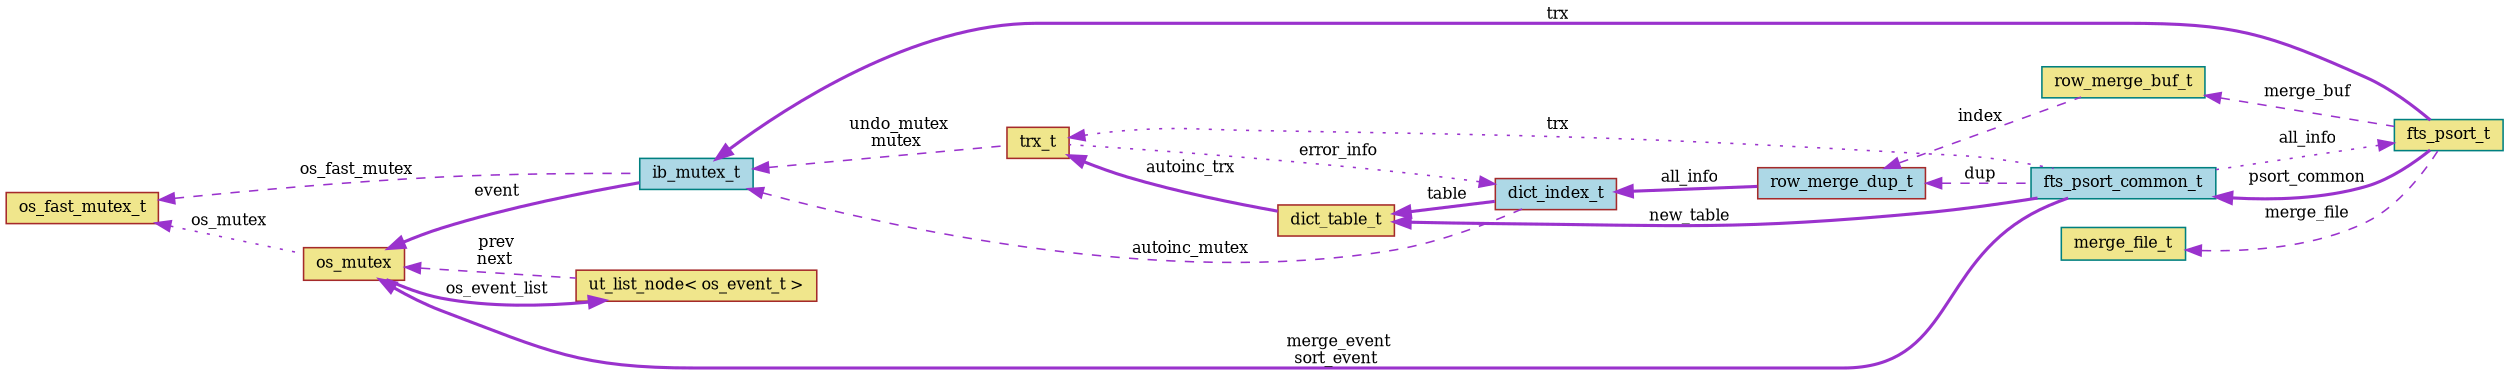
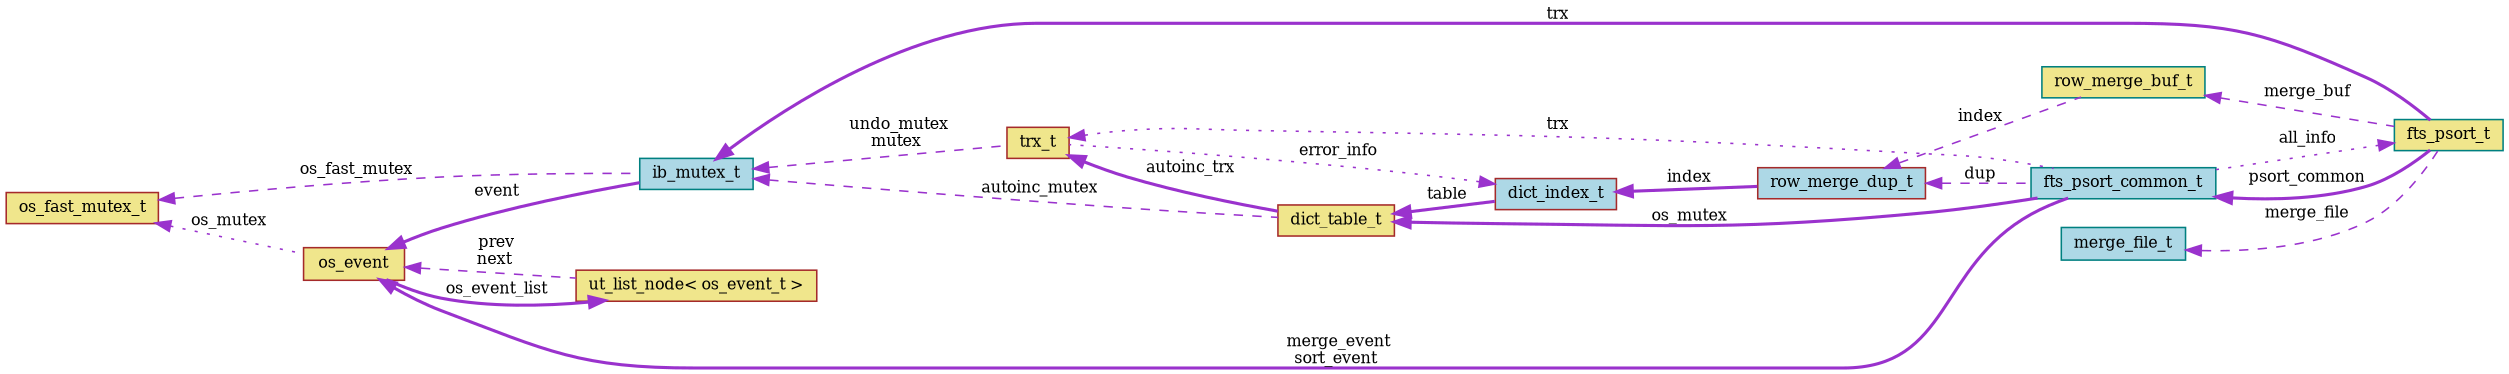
edge "row_merge_dup_t" -> "dict_index_t": label " all_info" -> " index"
edge "fts_psort_common_t" -> "dict_table_t": label " new_table" -> " os_mutex"
node "merge_file_t": fillcolor khaki -> lightblue
edge "dict_index_t" -> "ib_mutex_t": now "dict_table_t" -> "ib_mutex_t"
node "os_mutex": label "os_mutex" -> "os_event"
